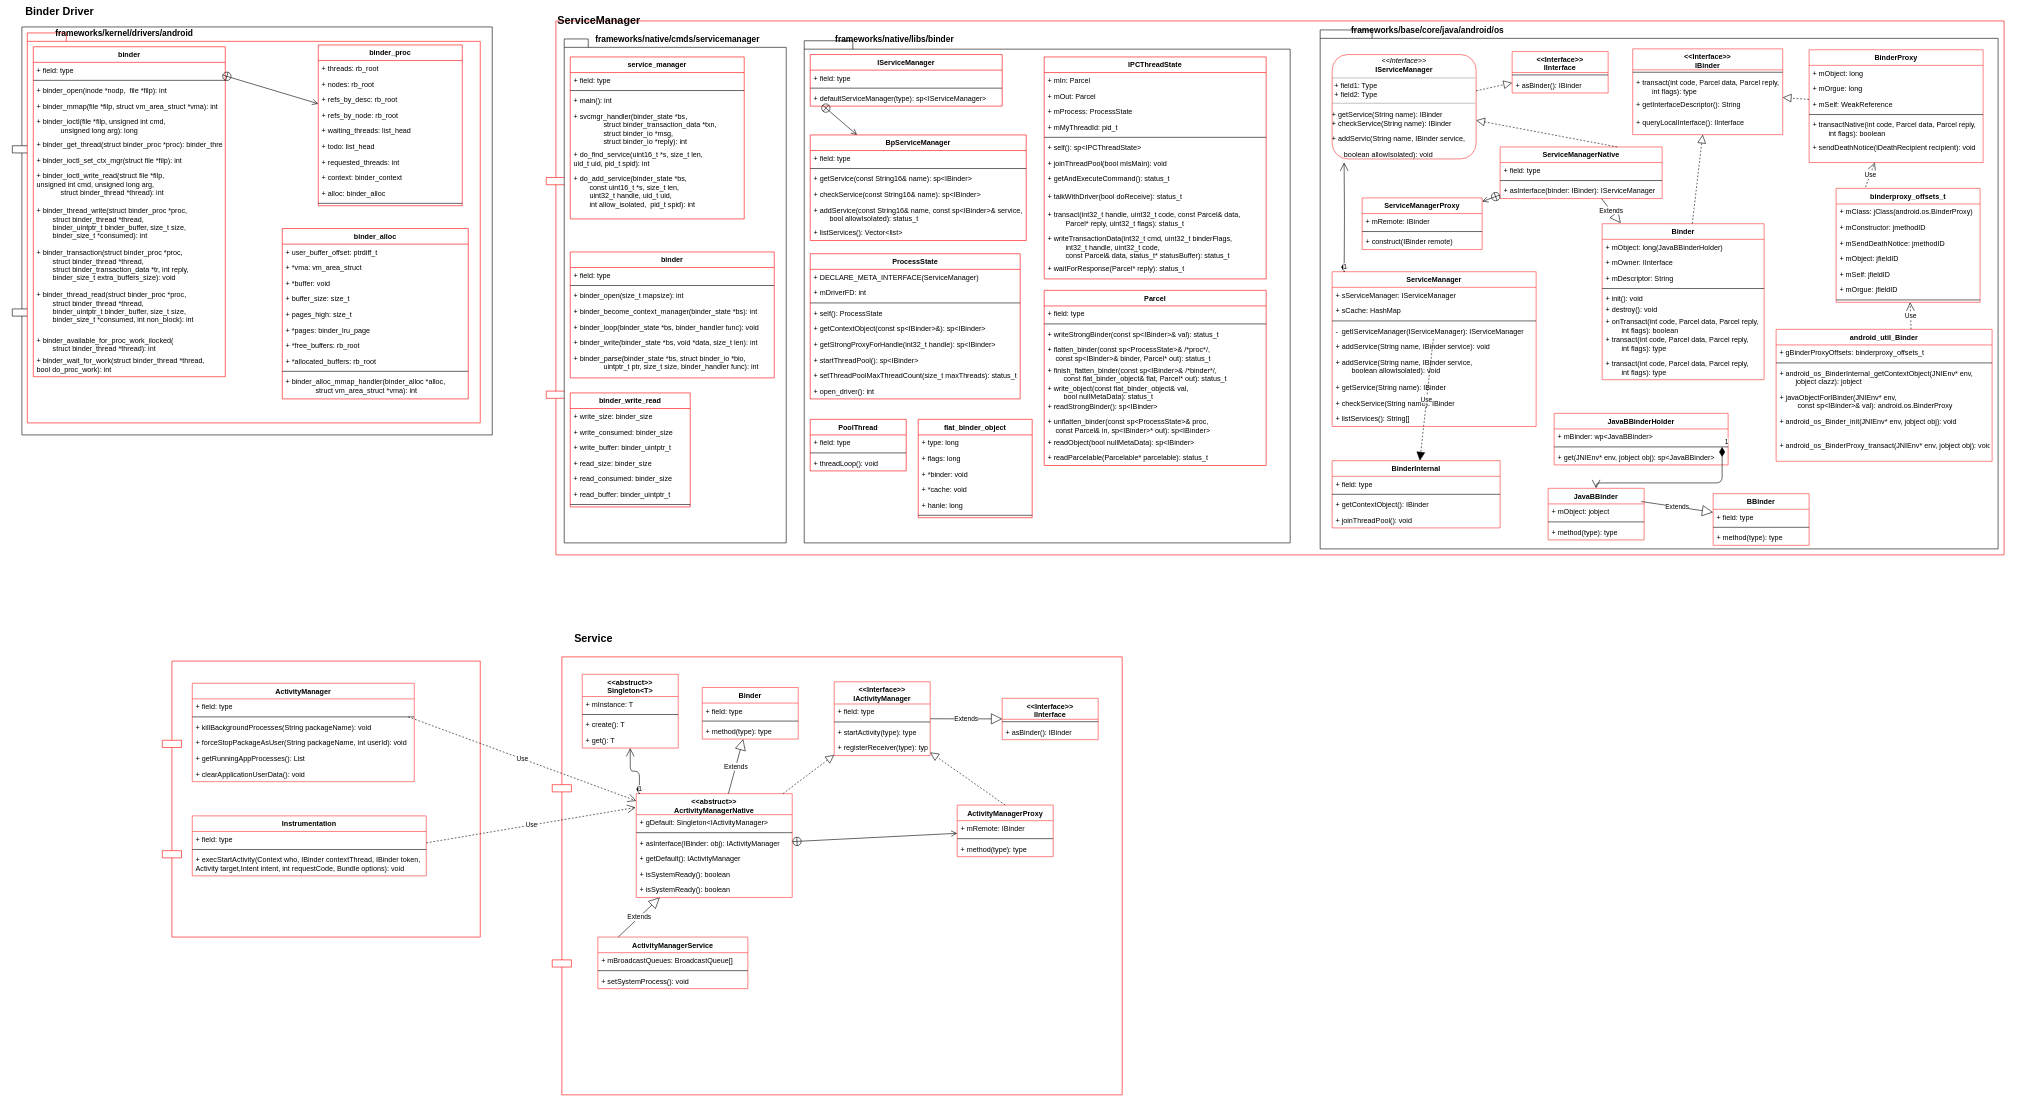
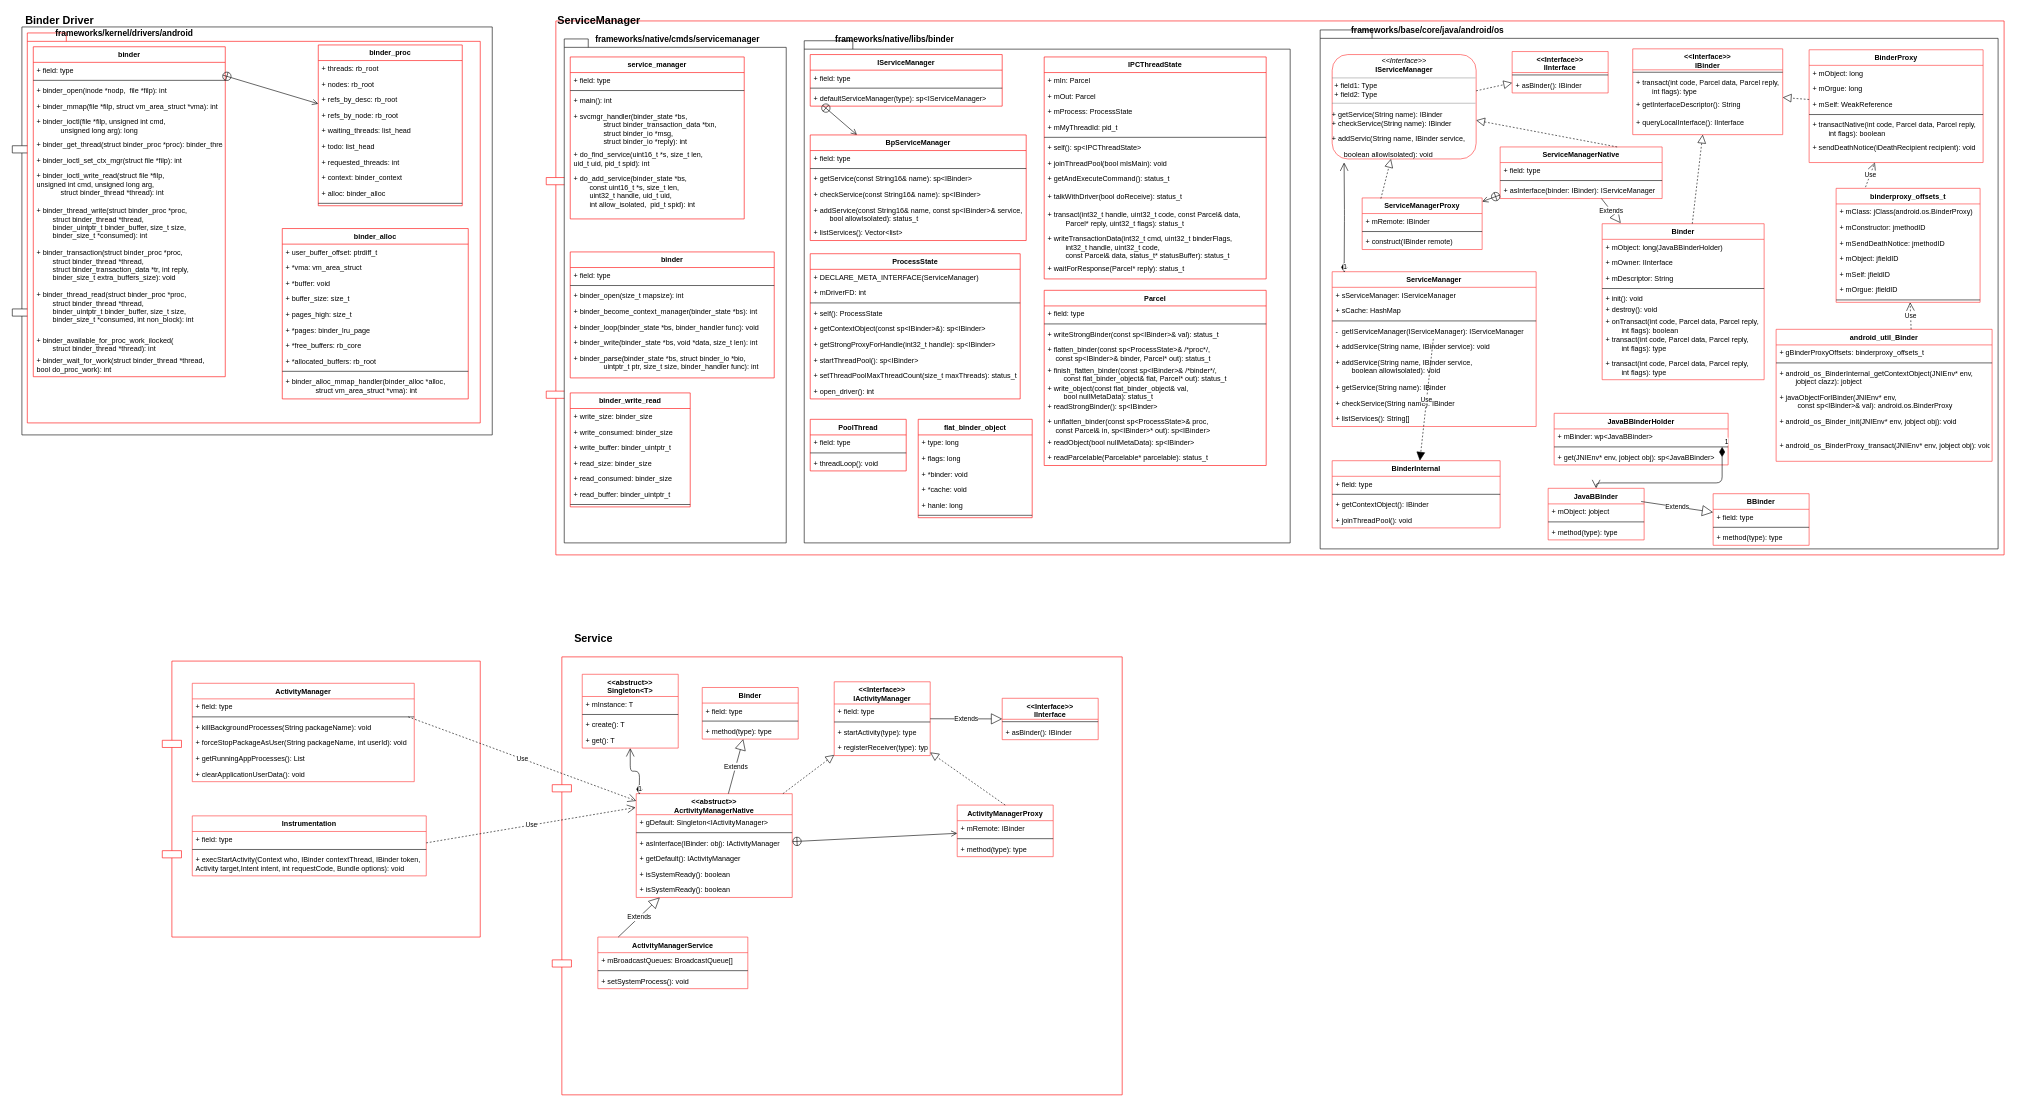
node "Binder Driver": moved (63, 9) -> (63, 18)
edge "ServiceManagerProxy" -> "<<Interface>> IServiceManager + field1: Type + field2: Type + getService(String name): IBinder + checkService(String name): IBinder + addServic(String name, IBinder service, boolean allowIsolated): void": added
node "+ *free_buffers: rb_root": label "+ *free_buffers: rb_root" -> "+ *free_buffers: rb_core"
